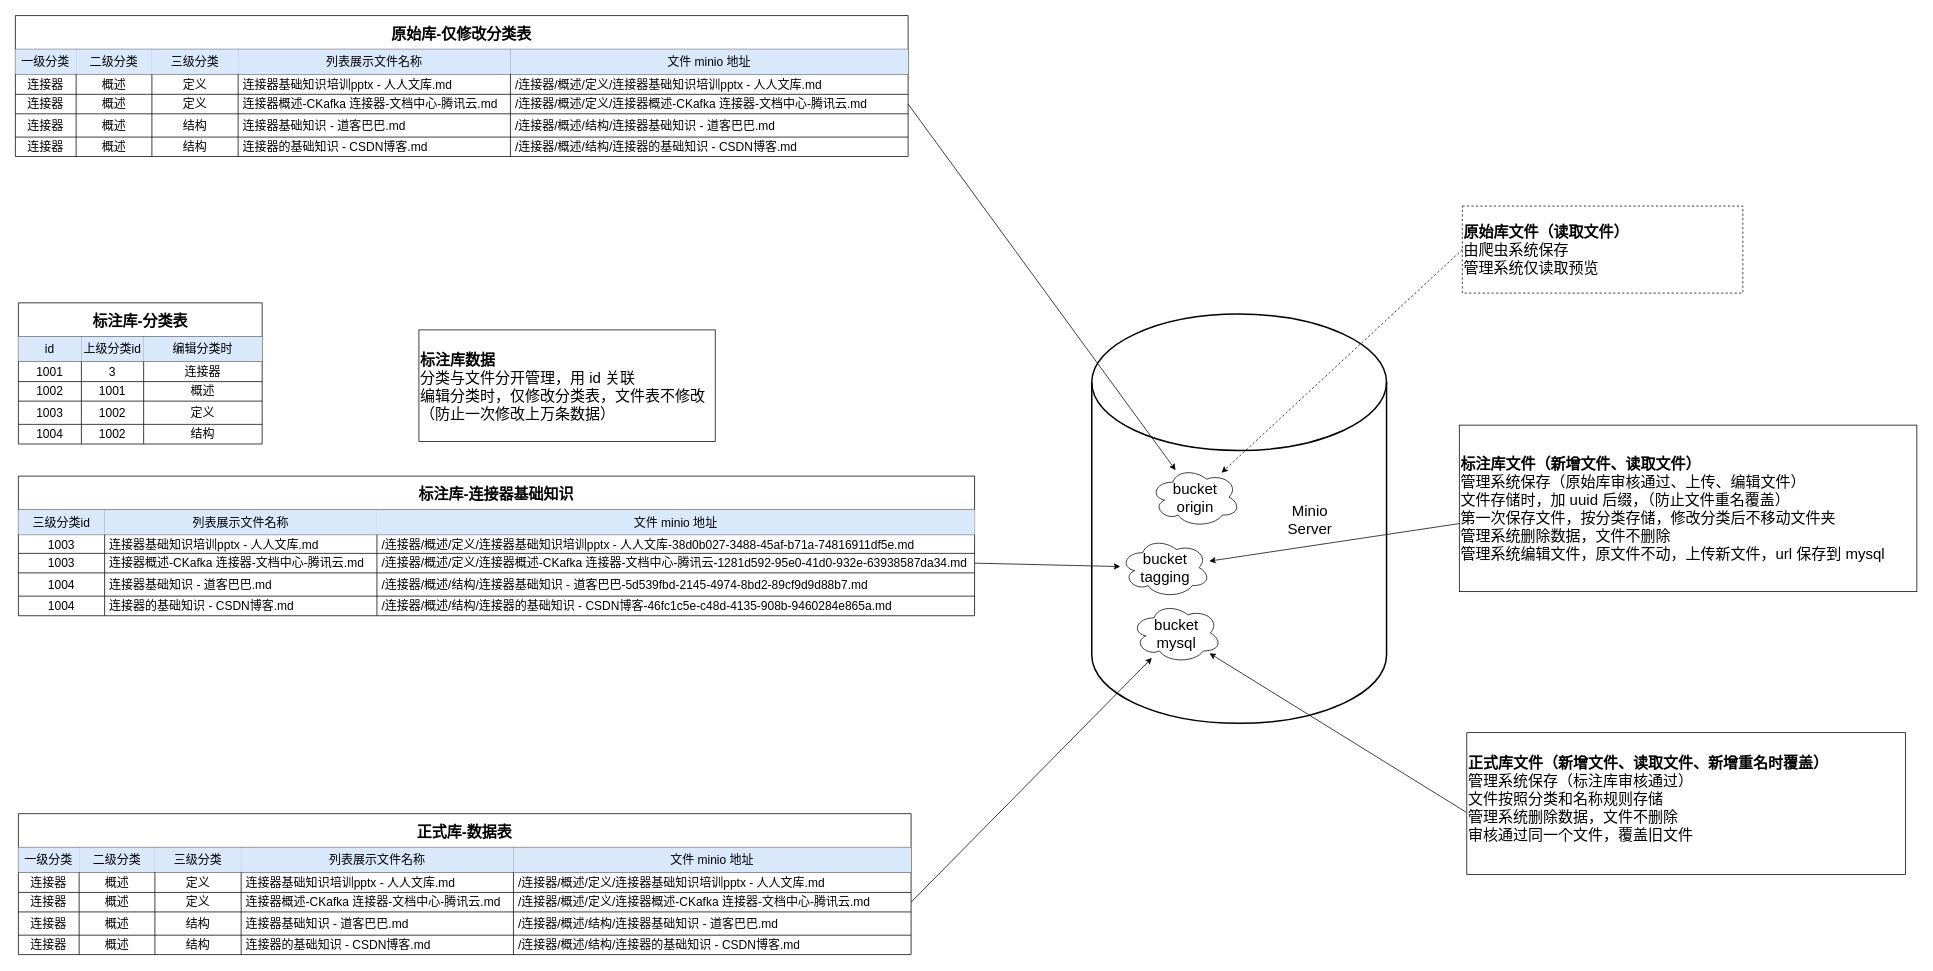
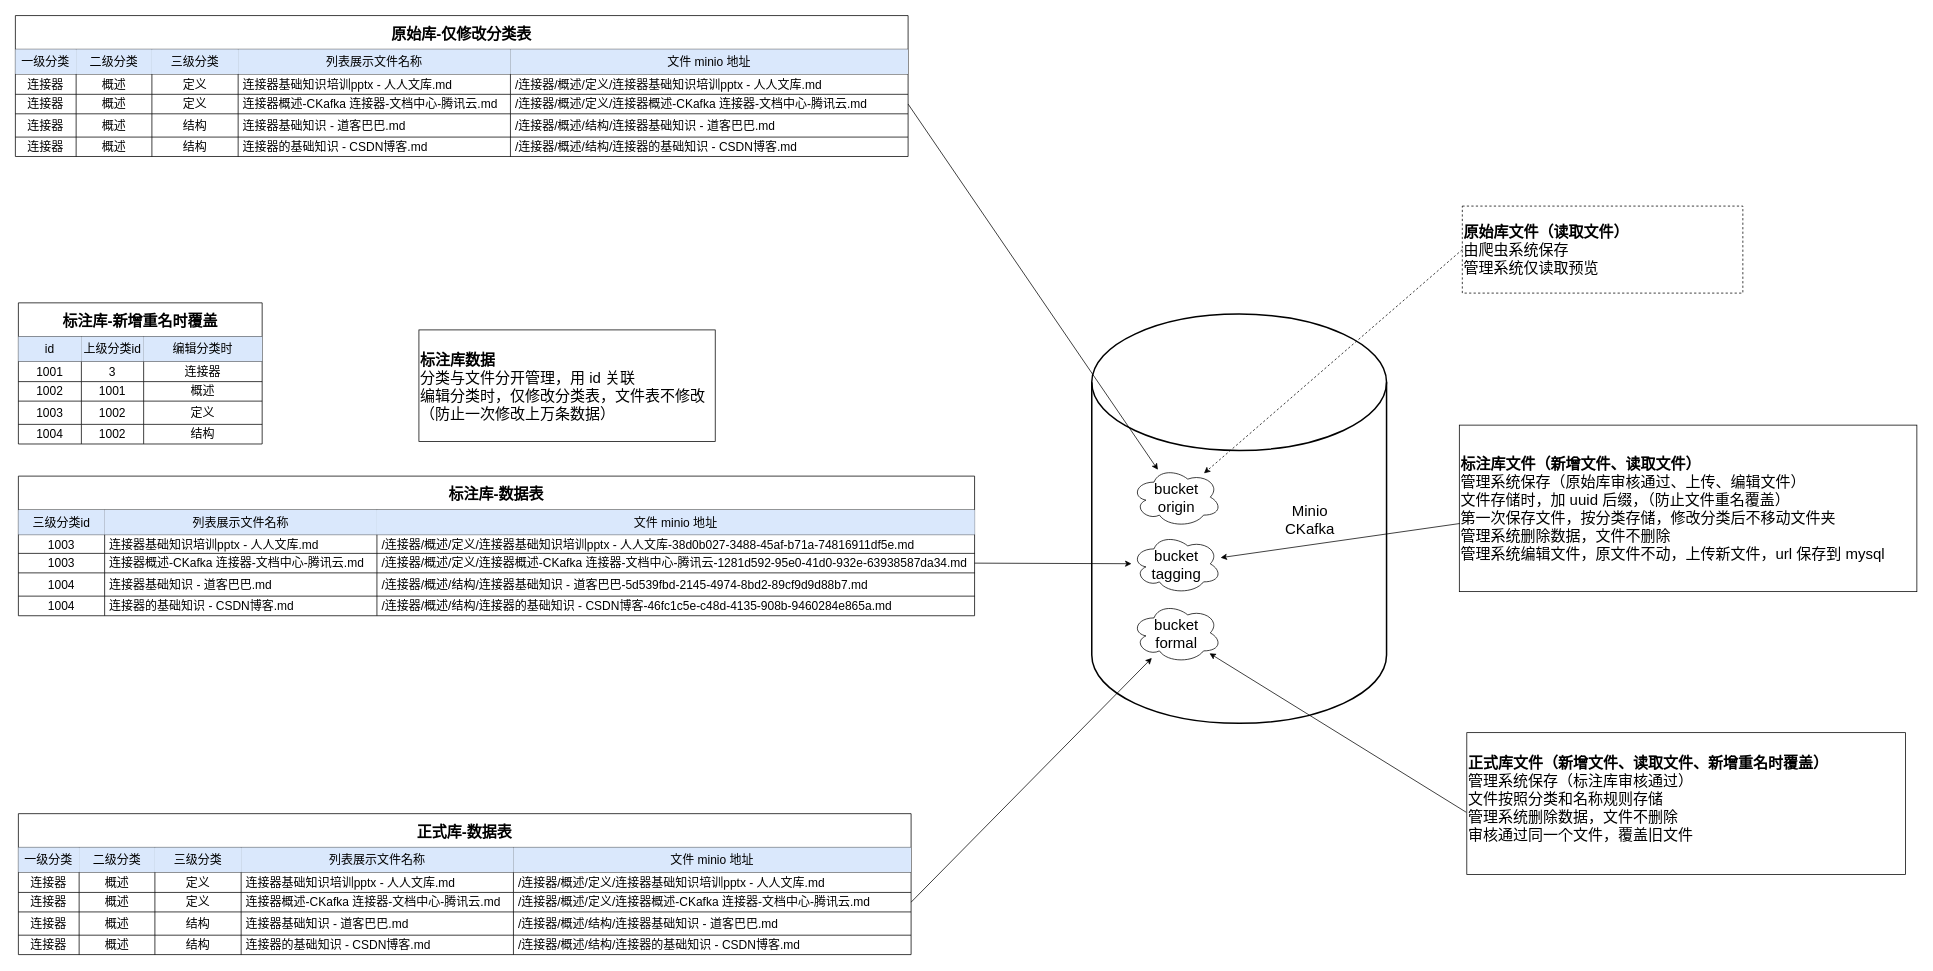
node "标注库-分类表": label "标注库-分类表" -> "标注库-新增重名时覆盖"
node "标注库-连接器基础知识": label "标注库-连接器基础知识" -> "标注库-数据表"
node "bucket origin": moved (1195, 497) -> (1176, 497)
node "Minio Server": label "Minio Server" -> "Minio CKafka"
node "bucket tagging": moved (1165, 567) -> (1176, 564)
node "bucket mysql": label "bucket mysql" -> "bucket formal"
